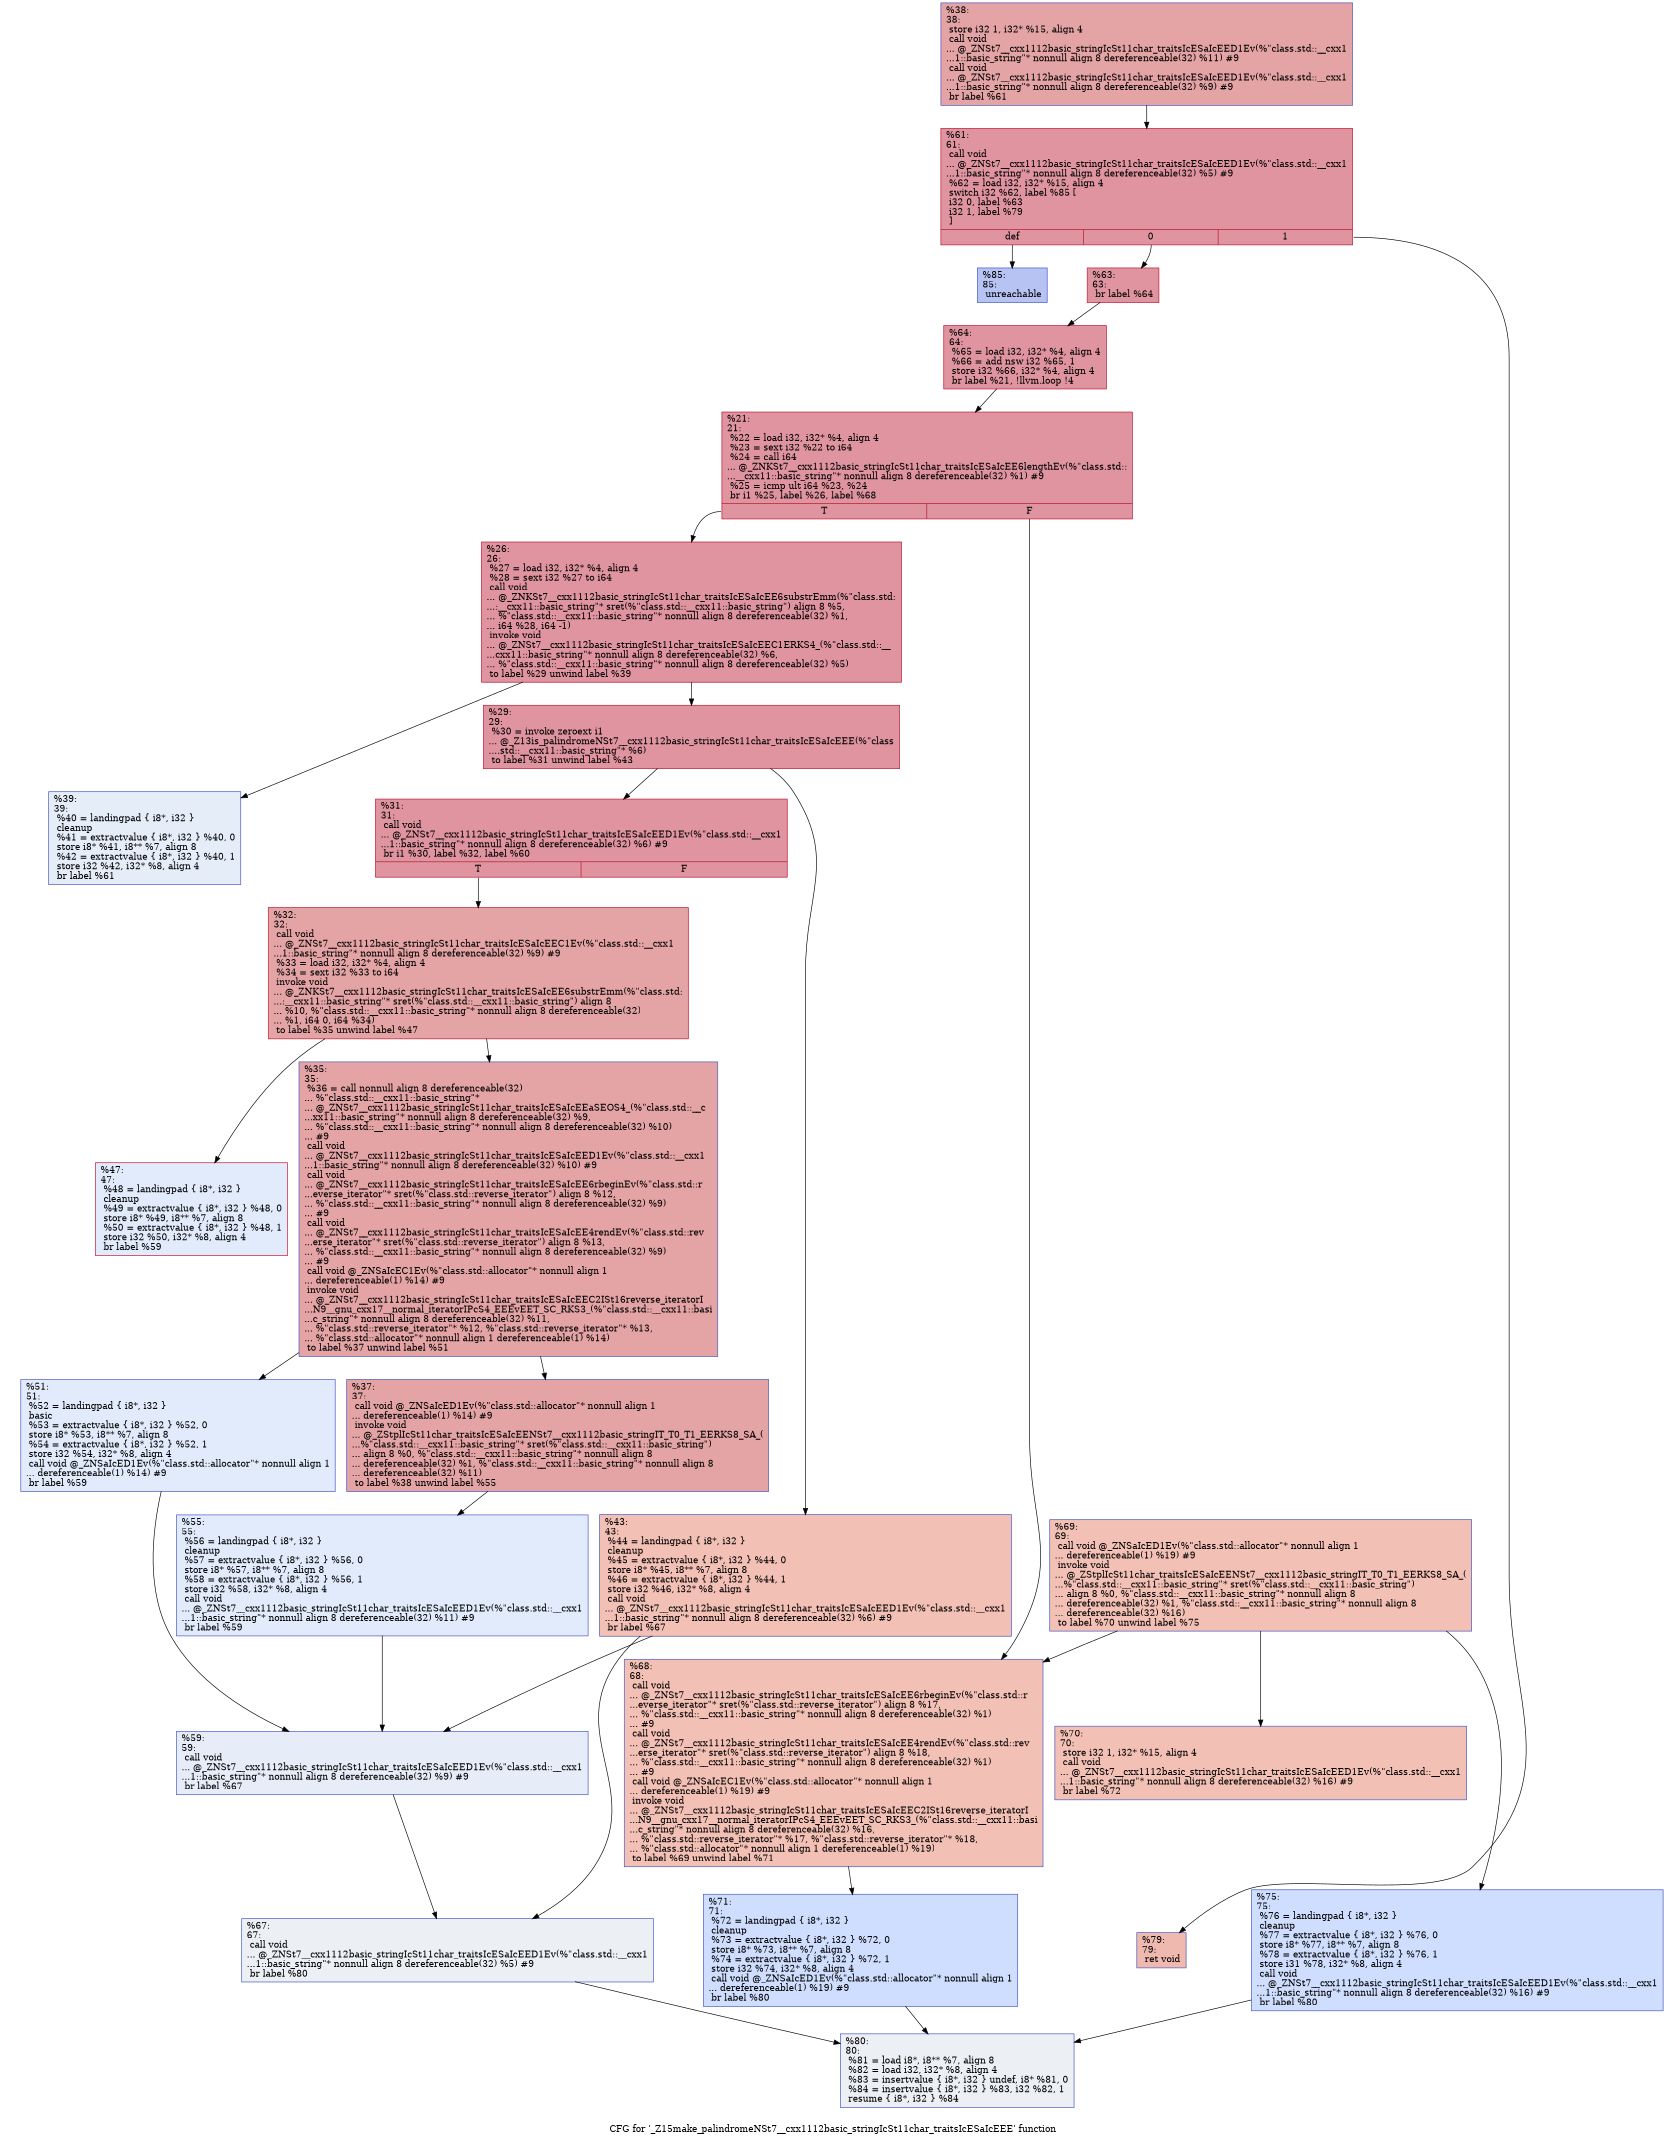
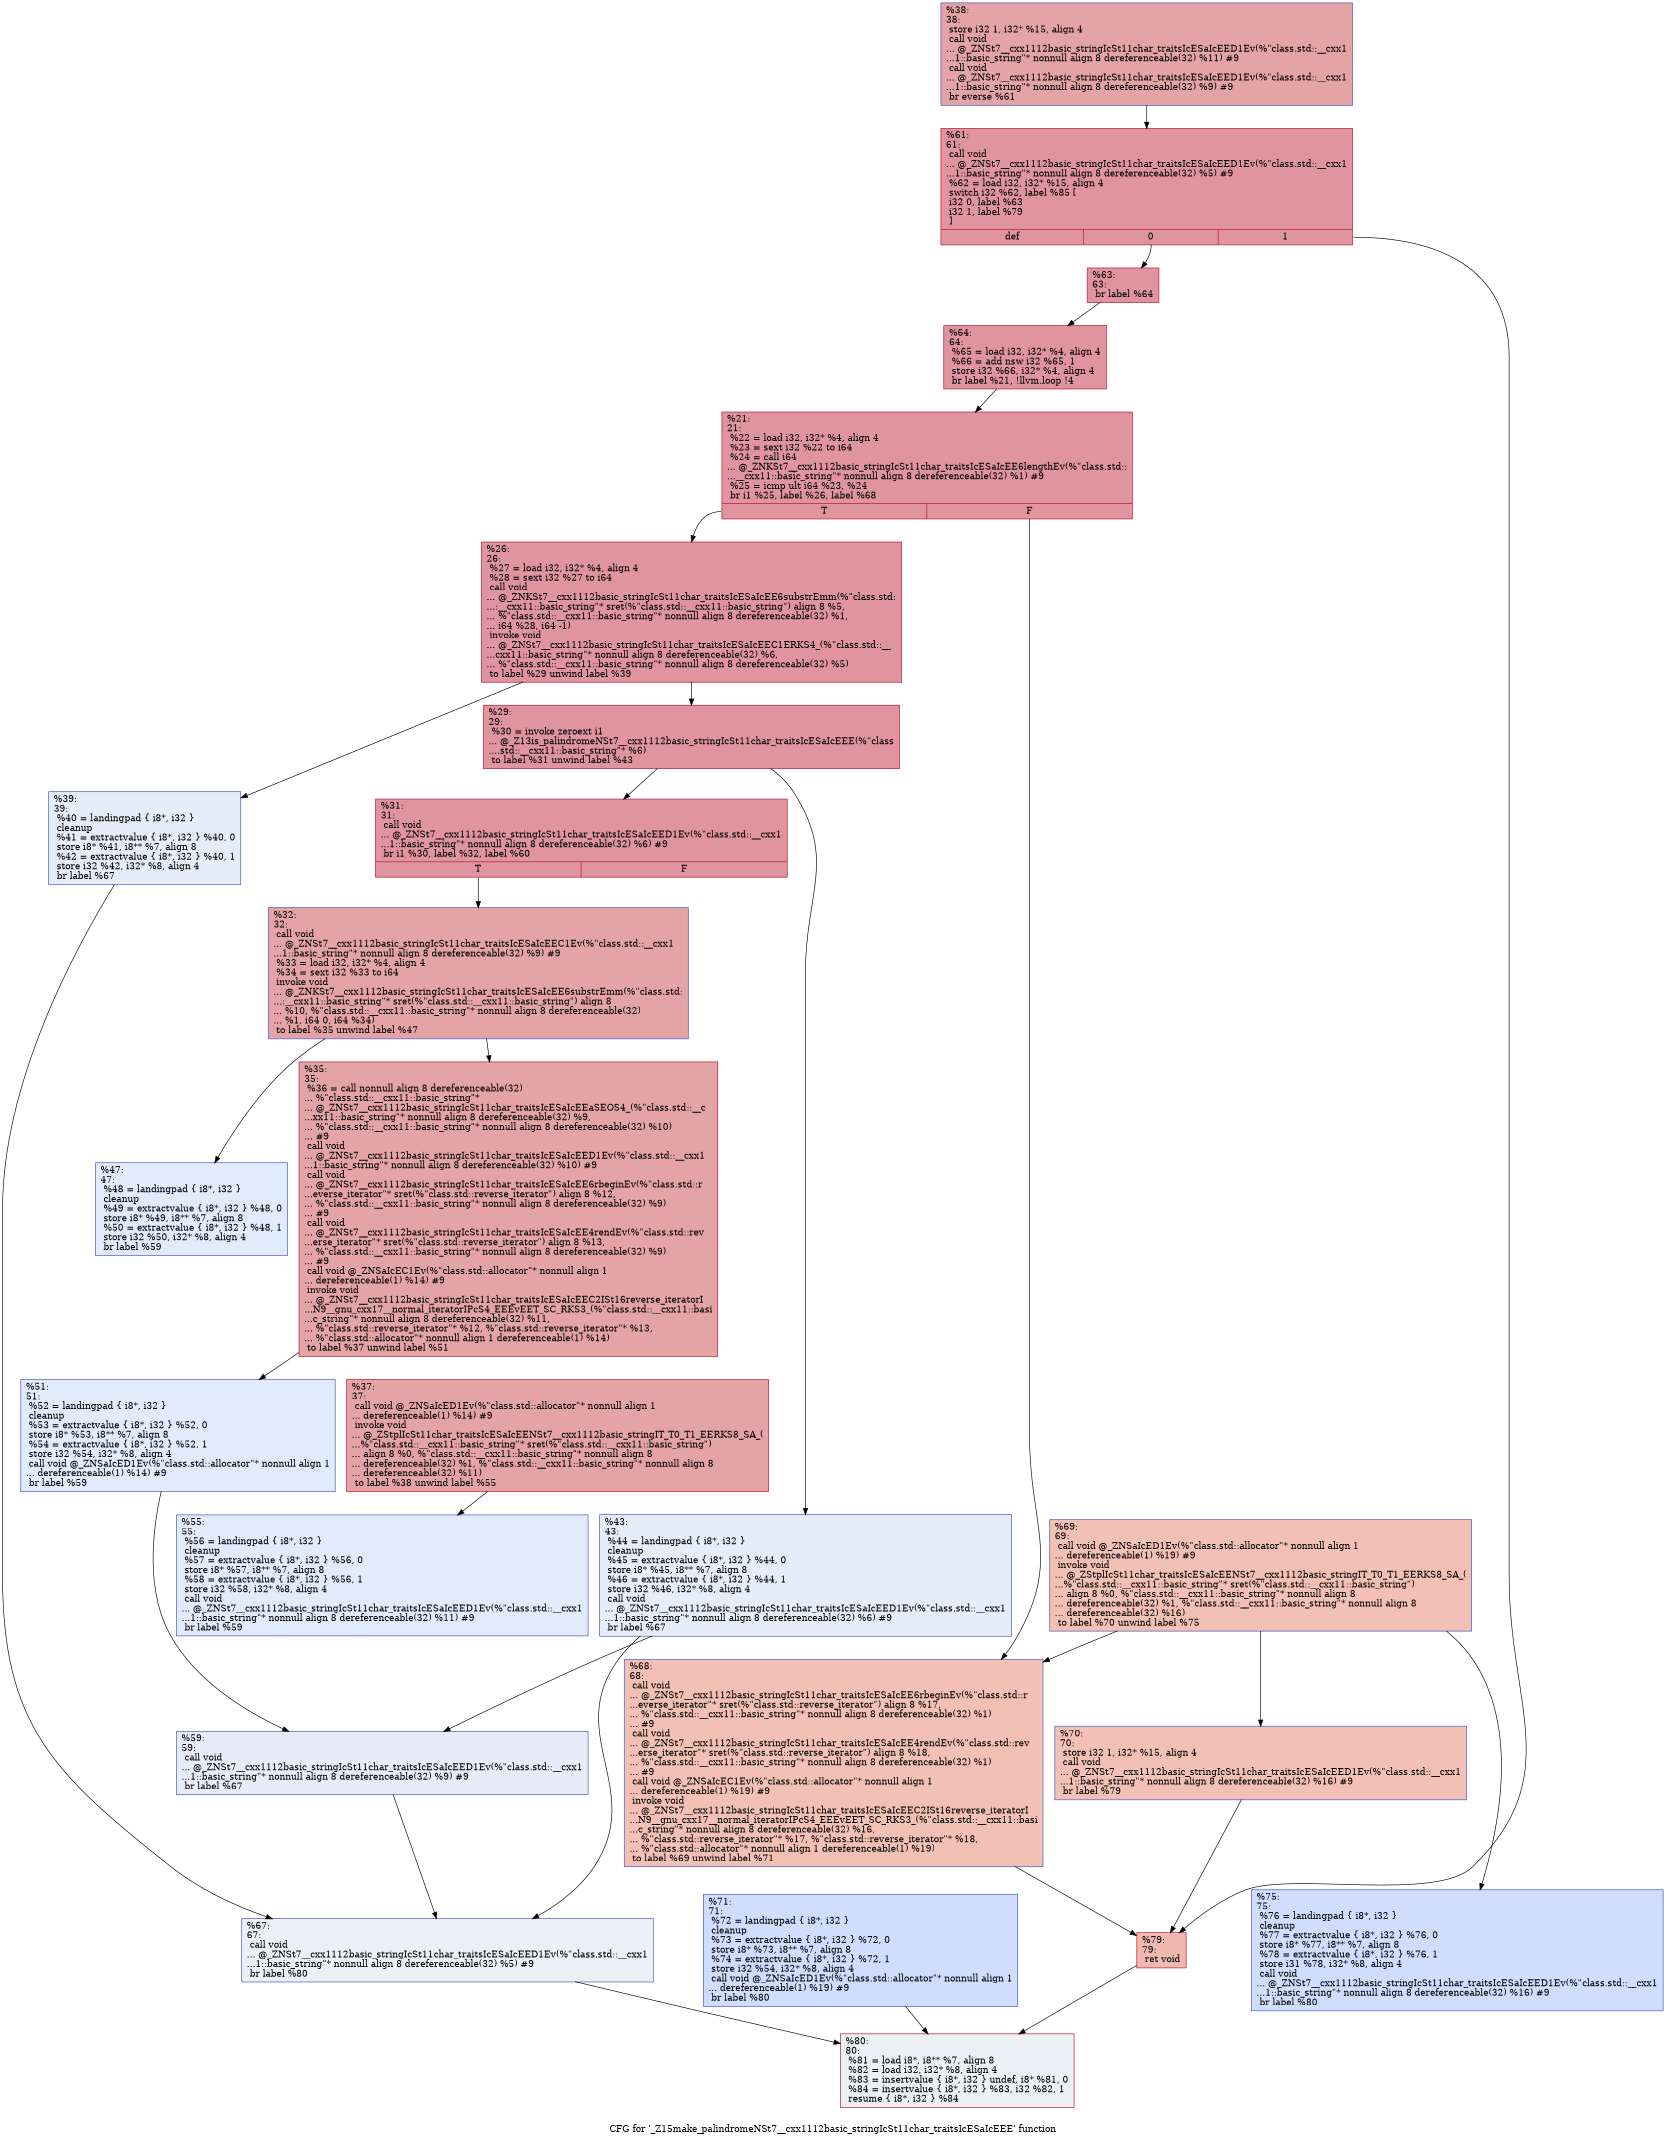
node "%38:": text "br label %61" -> "br everse %61"
node "%85:": removed
node "%39:": text "br label %61" -> "br label %67"
node "%32:": color #b70d28ff -> #3d50c3ff
node "%47:": color #b70d28ff -> #3d50c3ff
node "%35:": color #3d50c3ff -> #b70d28ff
edge "%35:" -> "%37:": removed
node "%51:": text "basic" -> "cleanup"
node "%37:": color #3d50c3ff -> #b70d28ff
edge "%39:" -> "%67:": added
node "%43:": fillcolor #e5705870 -> #c5d6f270
edge "%55:" -> "%59:": removed
node "%70:": text "br label %72" -> "br label %79"
edge "%70:" -> "%79:": added
edge "%68:" -> "%71:": now "%68:" -> "%79:"
node "%79:": color #3d50c3ff -> #b70d28ff
node "%71:": text "store i32 %74, i32* %8, align 4" -> "store i32 %54, i32* %8, align 4"
edge "%75:" -> "%80:": now "%79:" -> "%80:"
node "%80:": color #3d50c3ff -> #b70d28ff
